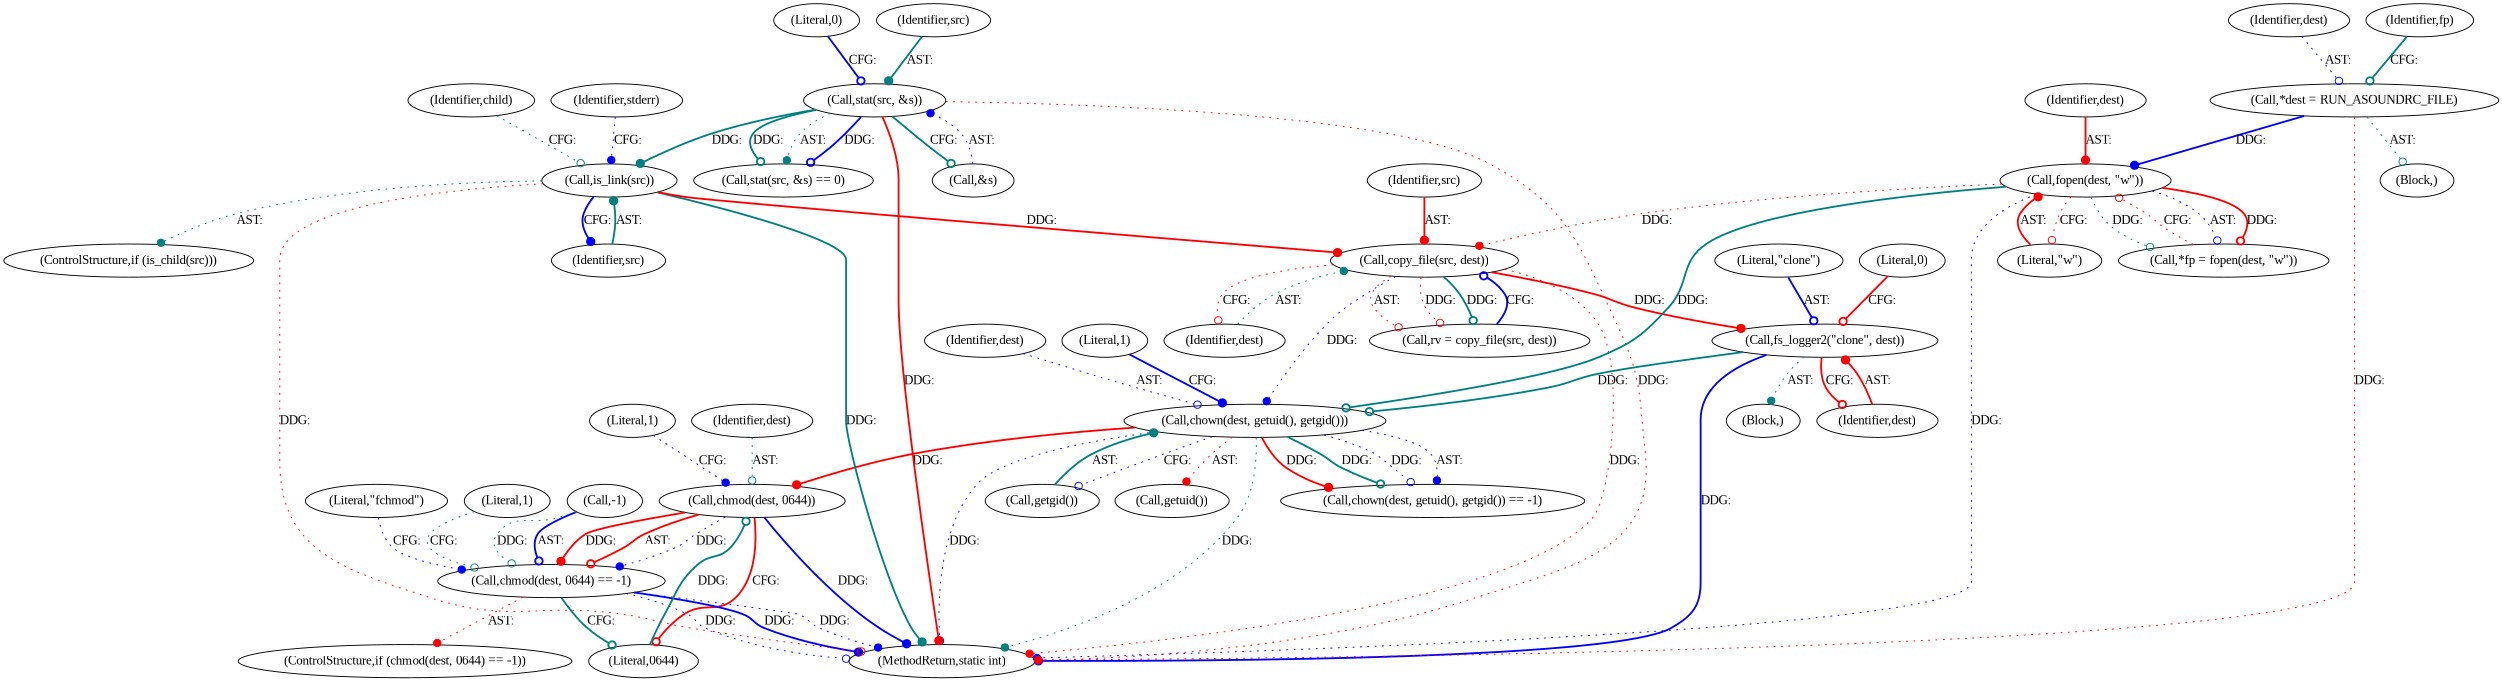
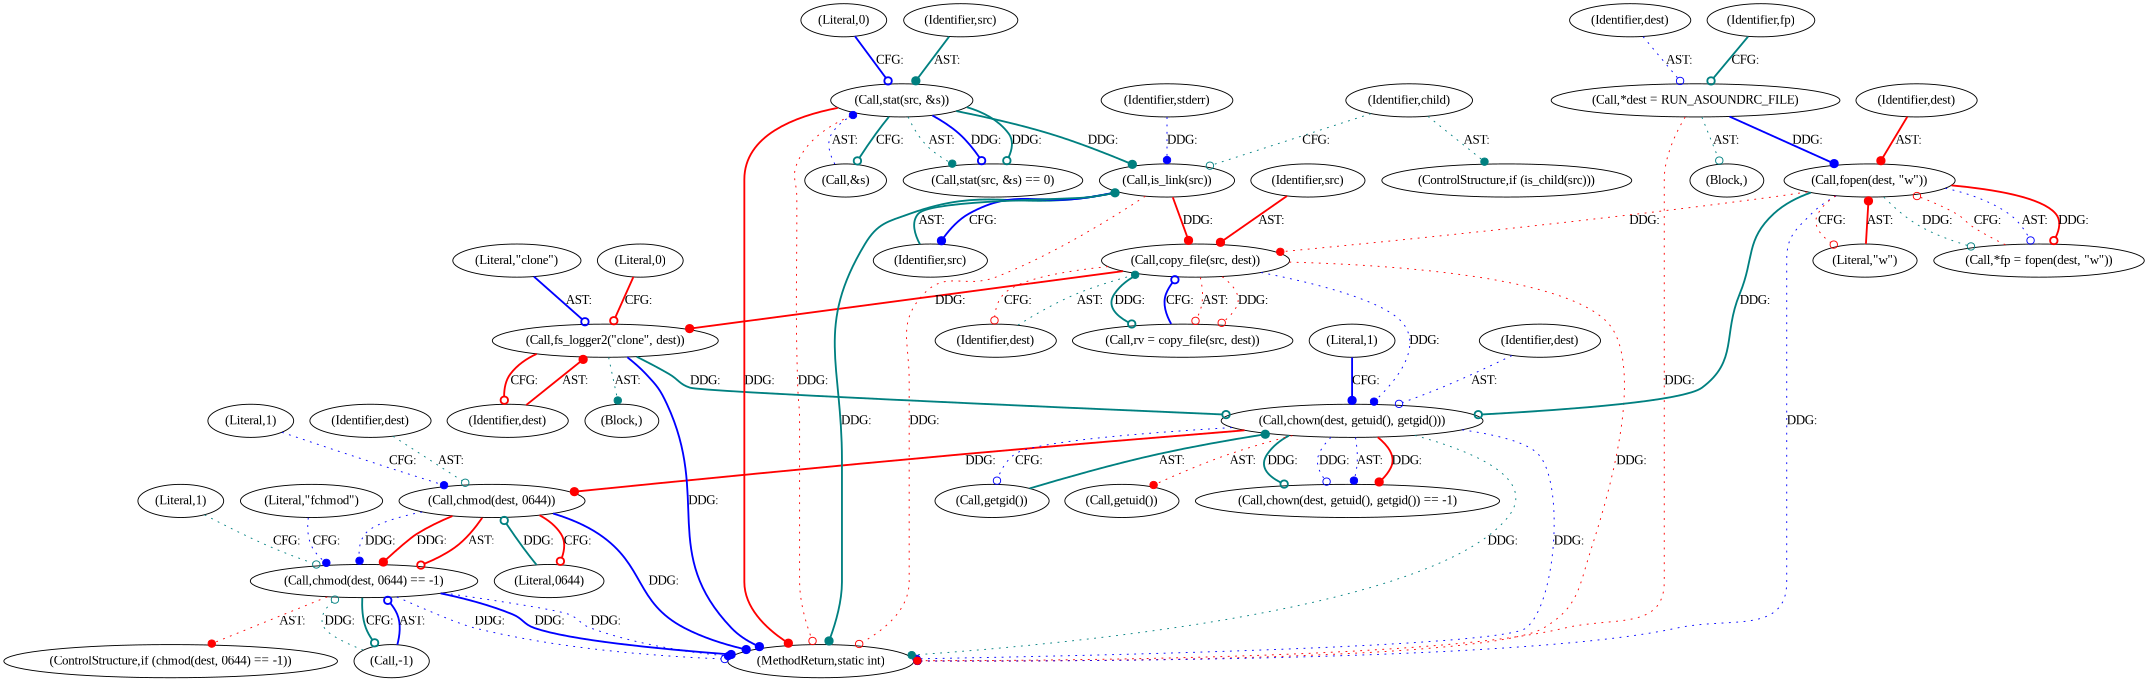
edge "(Identifier,stderr)" -> "(Call,is_link(src))": label "CFG: " -> "DDG: "
edge "(Call,is_link(src))" -> "(ControlStructure,if (is_child(src)))": now "(Identifier,child)" -> "(ControlStructure,if (is_child(src)))"
edge "(Call,chmod(dest, 0644) == -1)" -> "(Literal,0644)": now "(Call,chmod(dest, 0644) == -1)" -> "(Call,-1)"
